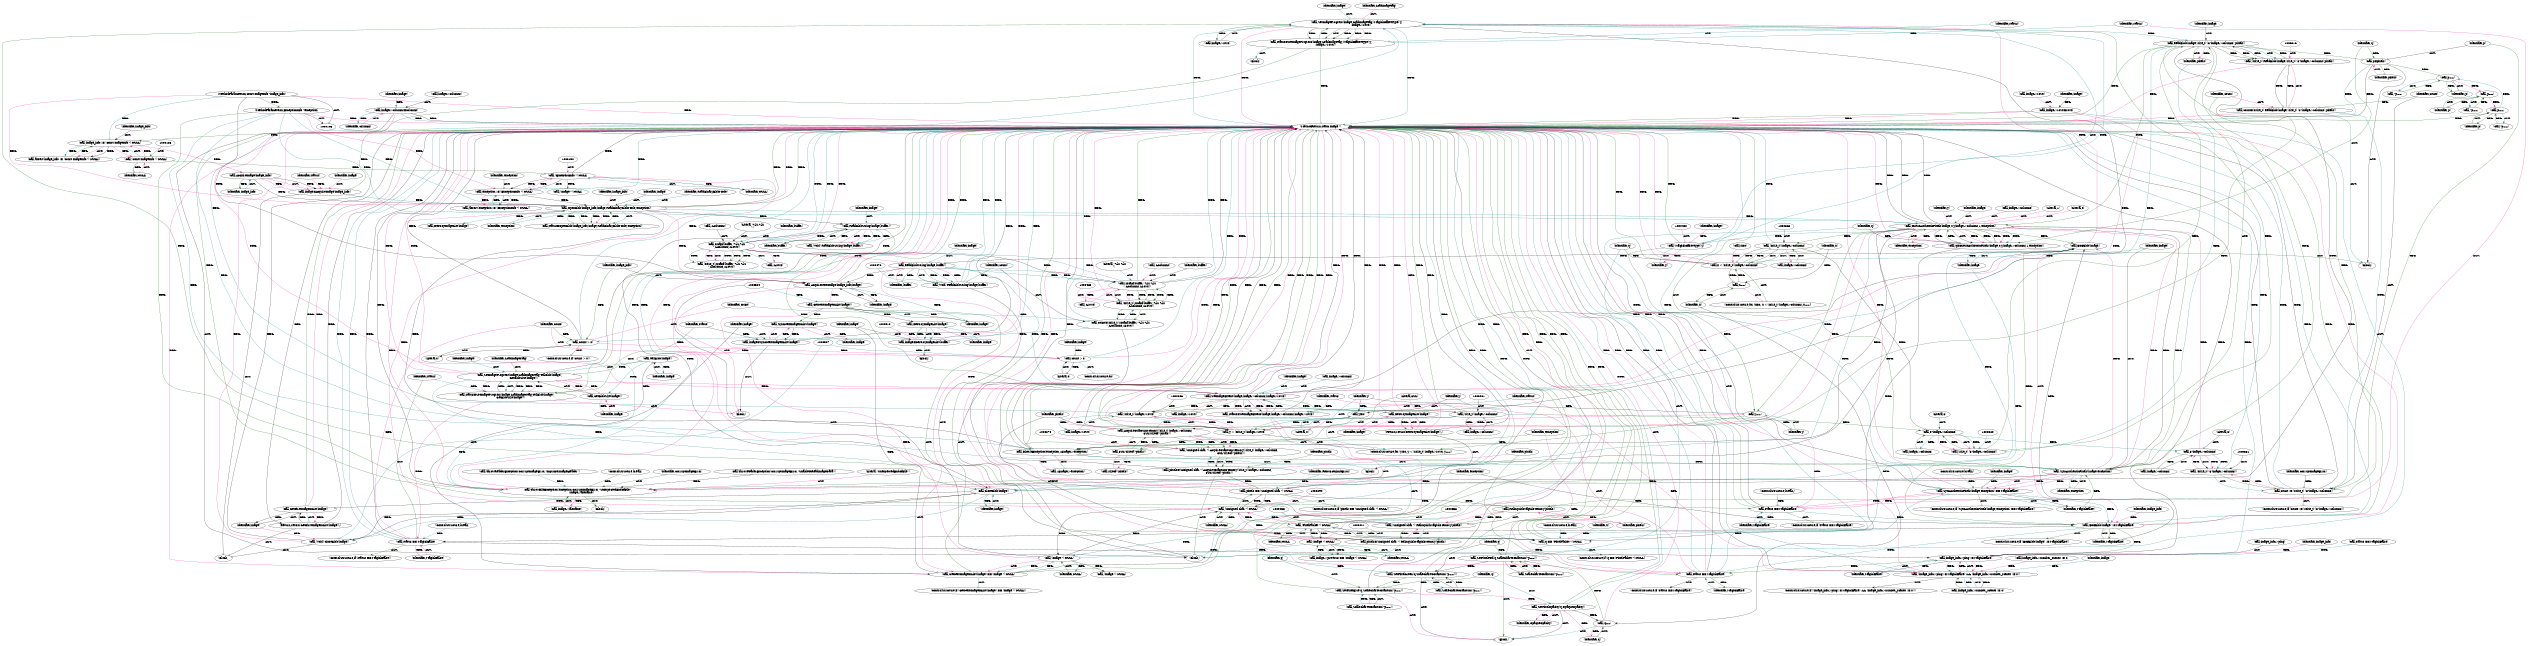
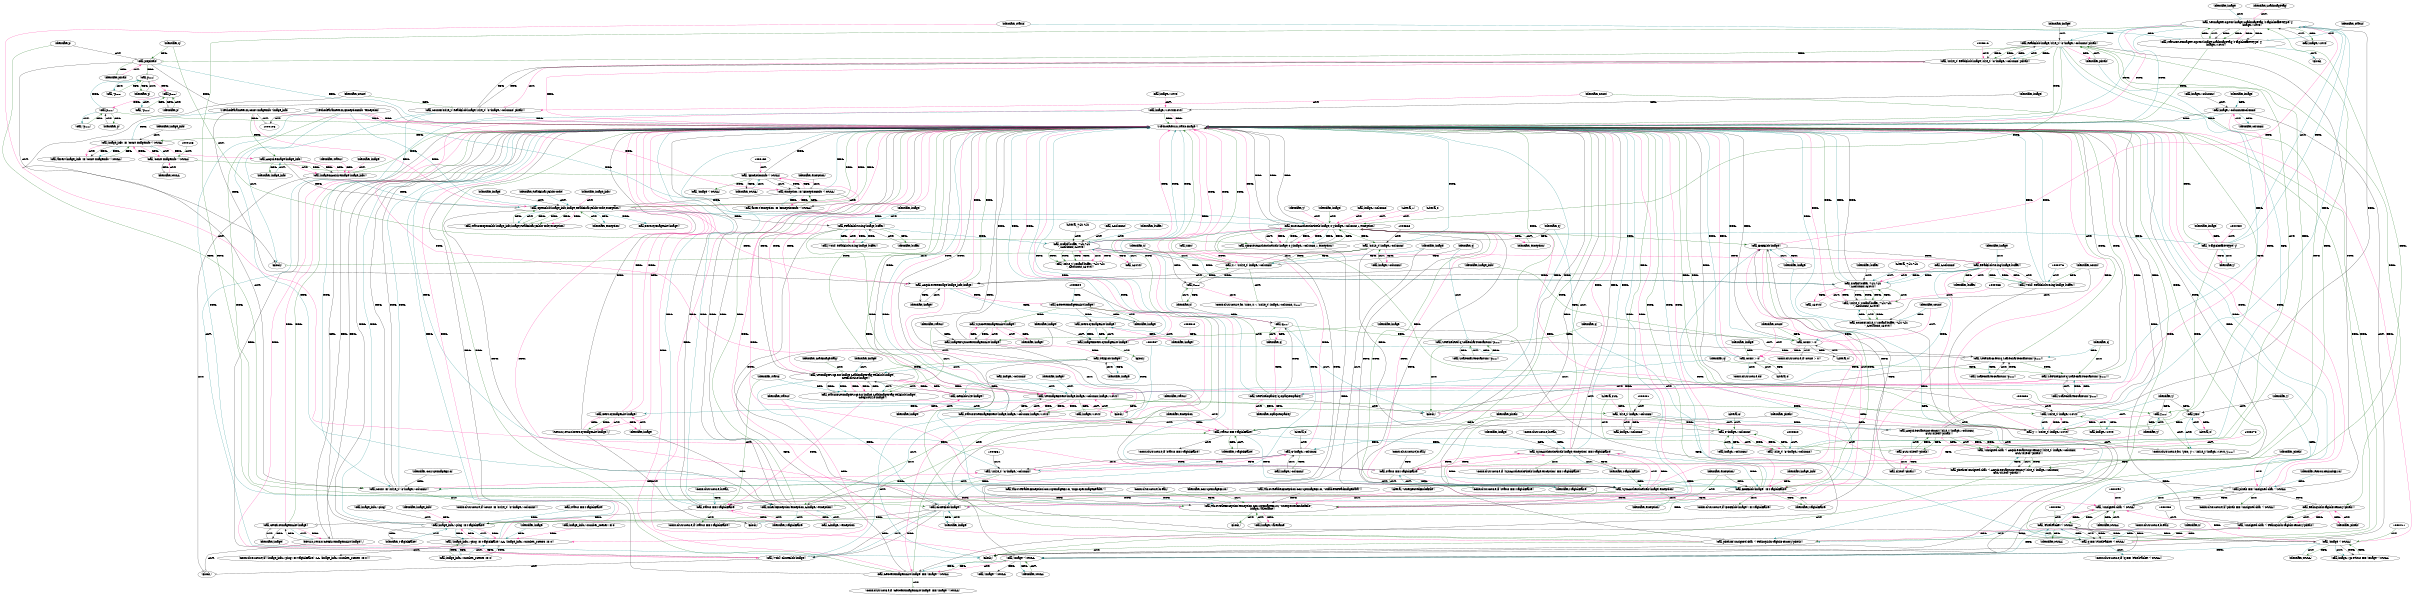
edge "(MethodParameterIn,const ImageInfo *image_info)" -> "(MethodParameterIn,ExceptionInfo *exception)": now "(MethodParameterIn,const ImageInfo *image_info)" -> "(Call,AcquireImage(image_info))"
edge "(Call,SetImageExtent(image,image->columns,image->rows))" -> "(Call,EOFBlob(image))": now "(Call,sizeof(*pixels))" -> "(Call,EOFBlob(image))"
node "(Call,image=DestroyImageList(buffer))": label "(Call,image=DestroyImageList(buffer))" -> "(Call,image=DestroyImageList(image))"
edge "(Call,InheritException(exception,&image->exception))" -> "(Call,SyncAuthenticPixels(image,exception))": reversed
edge "(Call,q == (PixelPacket *) NULL)" -> "(Call,SetPixelRed(q,ScaleCharToQuantum(*p++)))": removed, label "DDG:"
